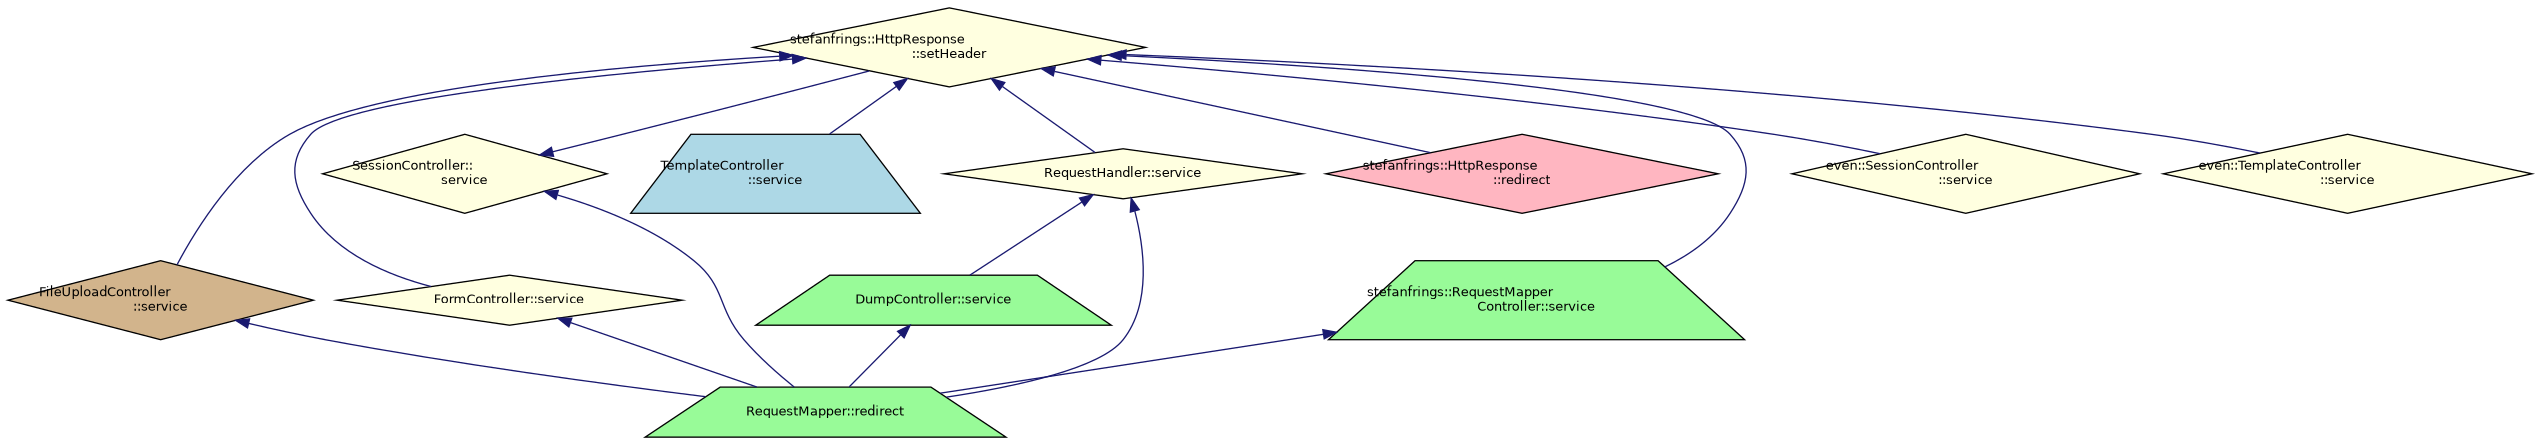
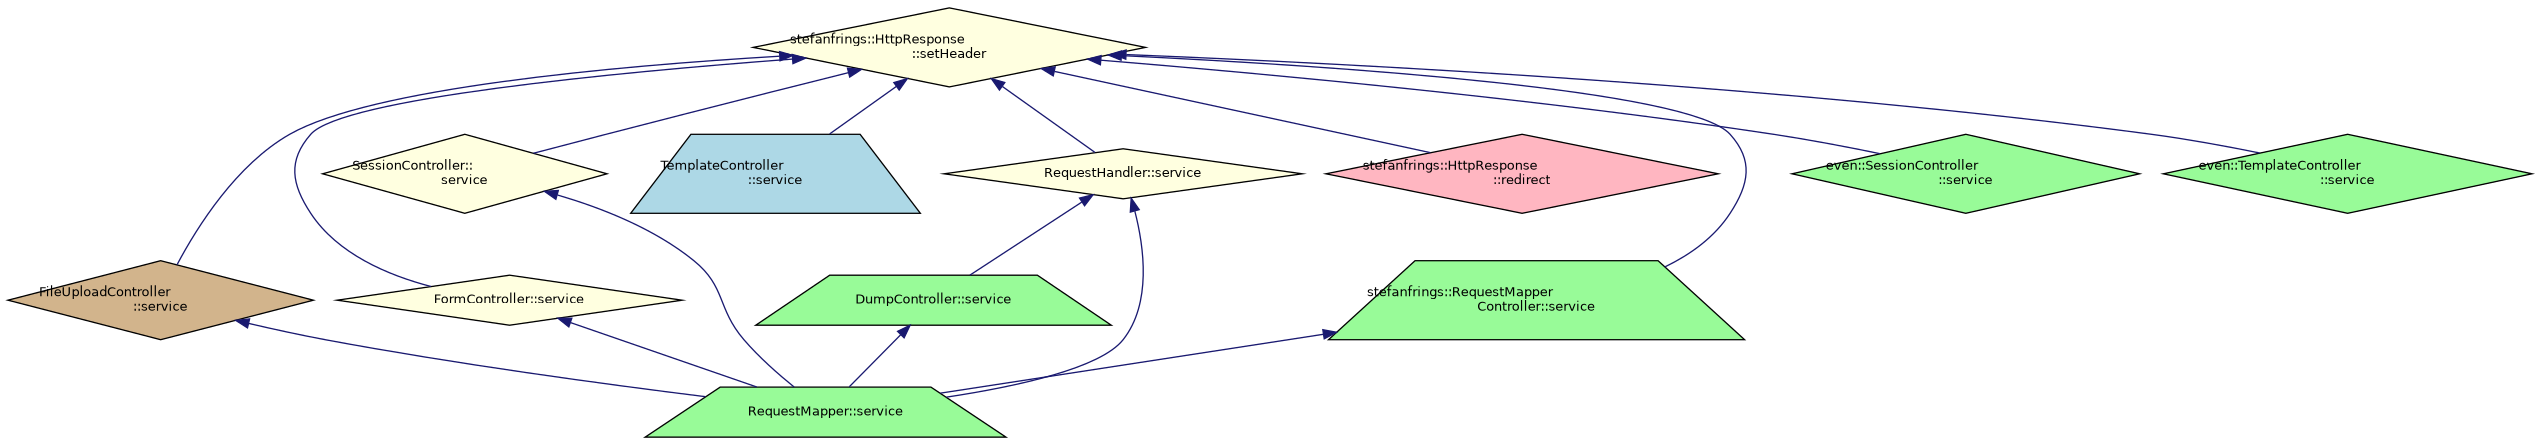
edge "stefanfrings::HttpResponse ::setHeader" -> "SessionController:: service": reversed
node "even::SessionController ::service": fillcolor lightyellow -> palegreen
node "even::TemplateController ::service": fillcolor lightyellow -> palegreen
node "RequestMapper::redirect": label "RequestMapper::redirect" -> "RequestMapper::service"
